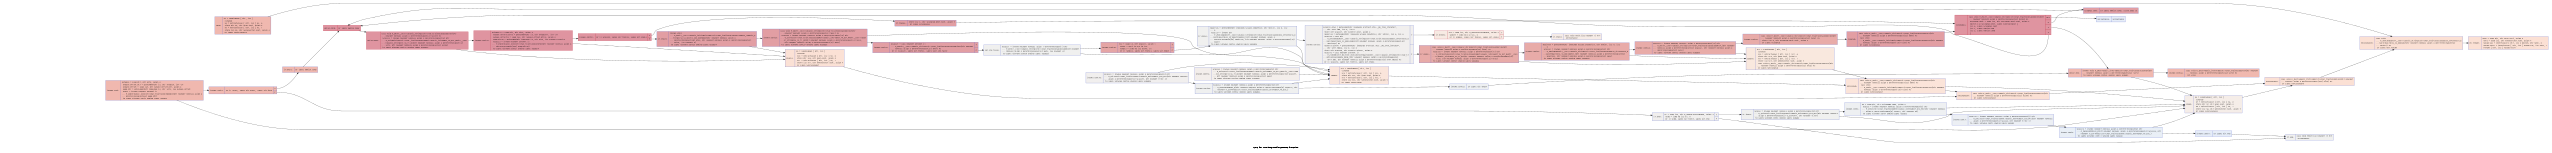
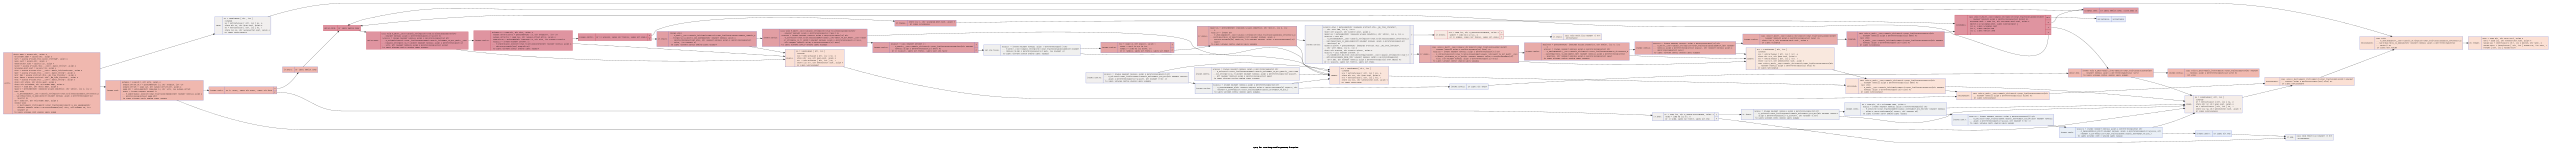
node "lpad:": fillcolor #dc5d4a70 -> #e0dbd870
node "if.end34:": fillcolor #dedcdb70 -> #cc403a70
node "entry:": added
